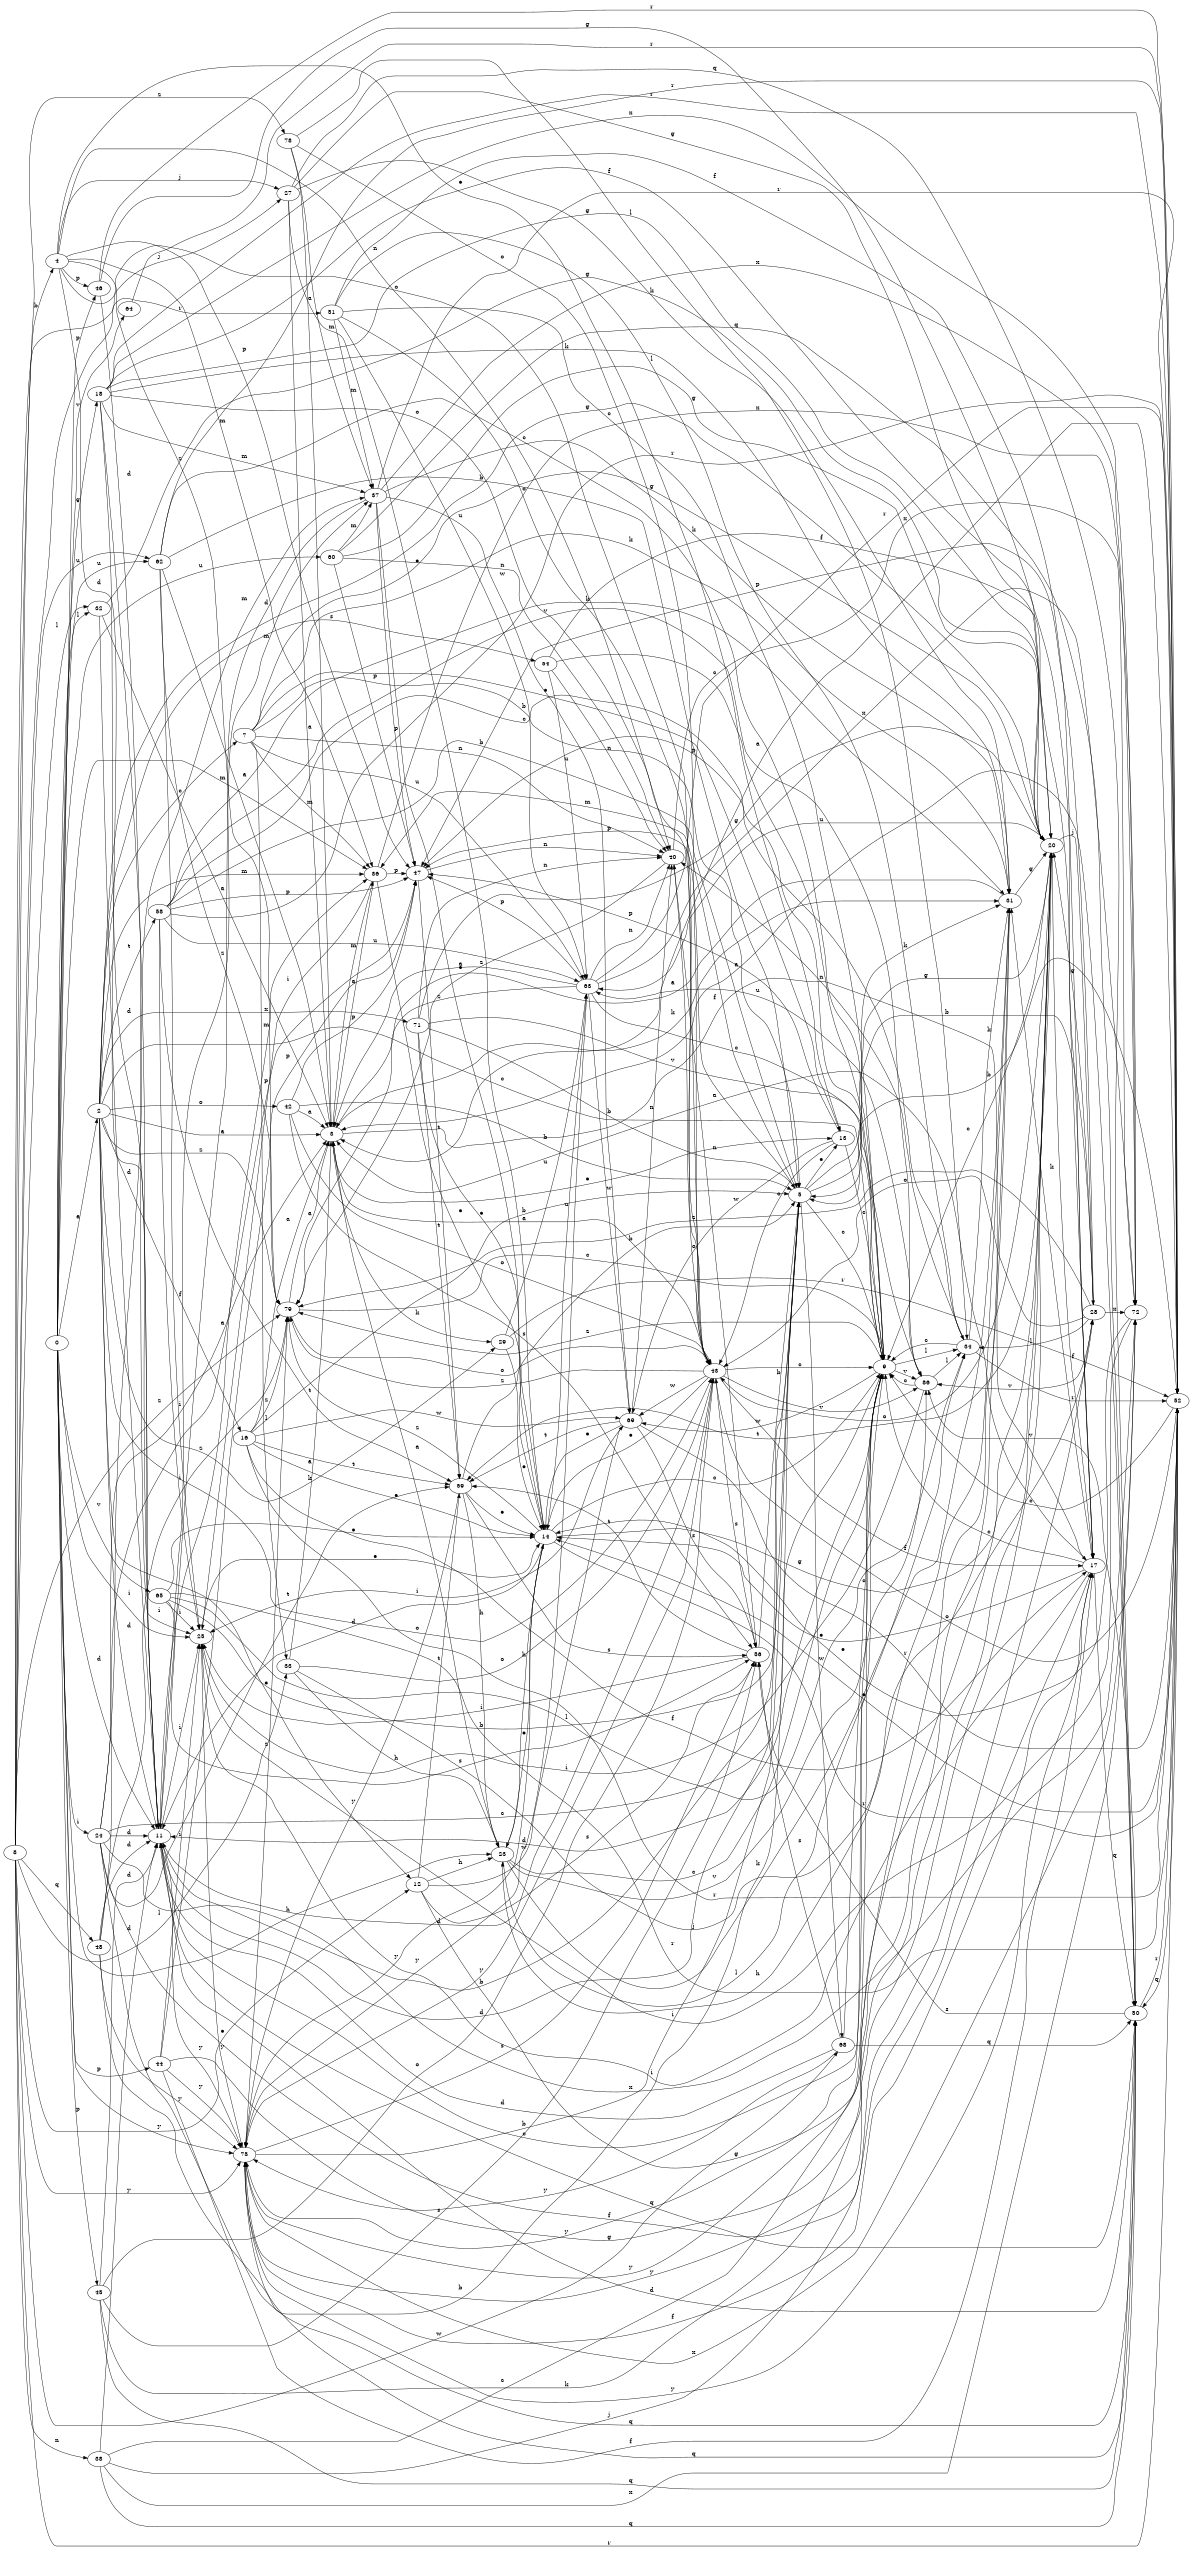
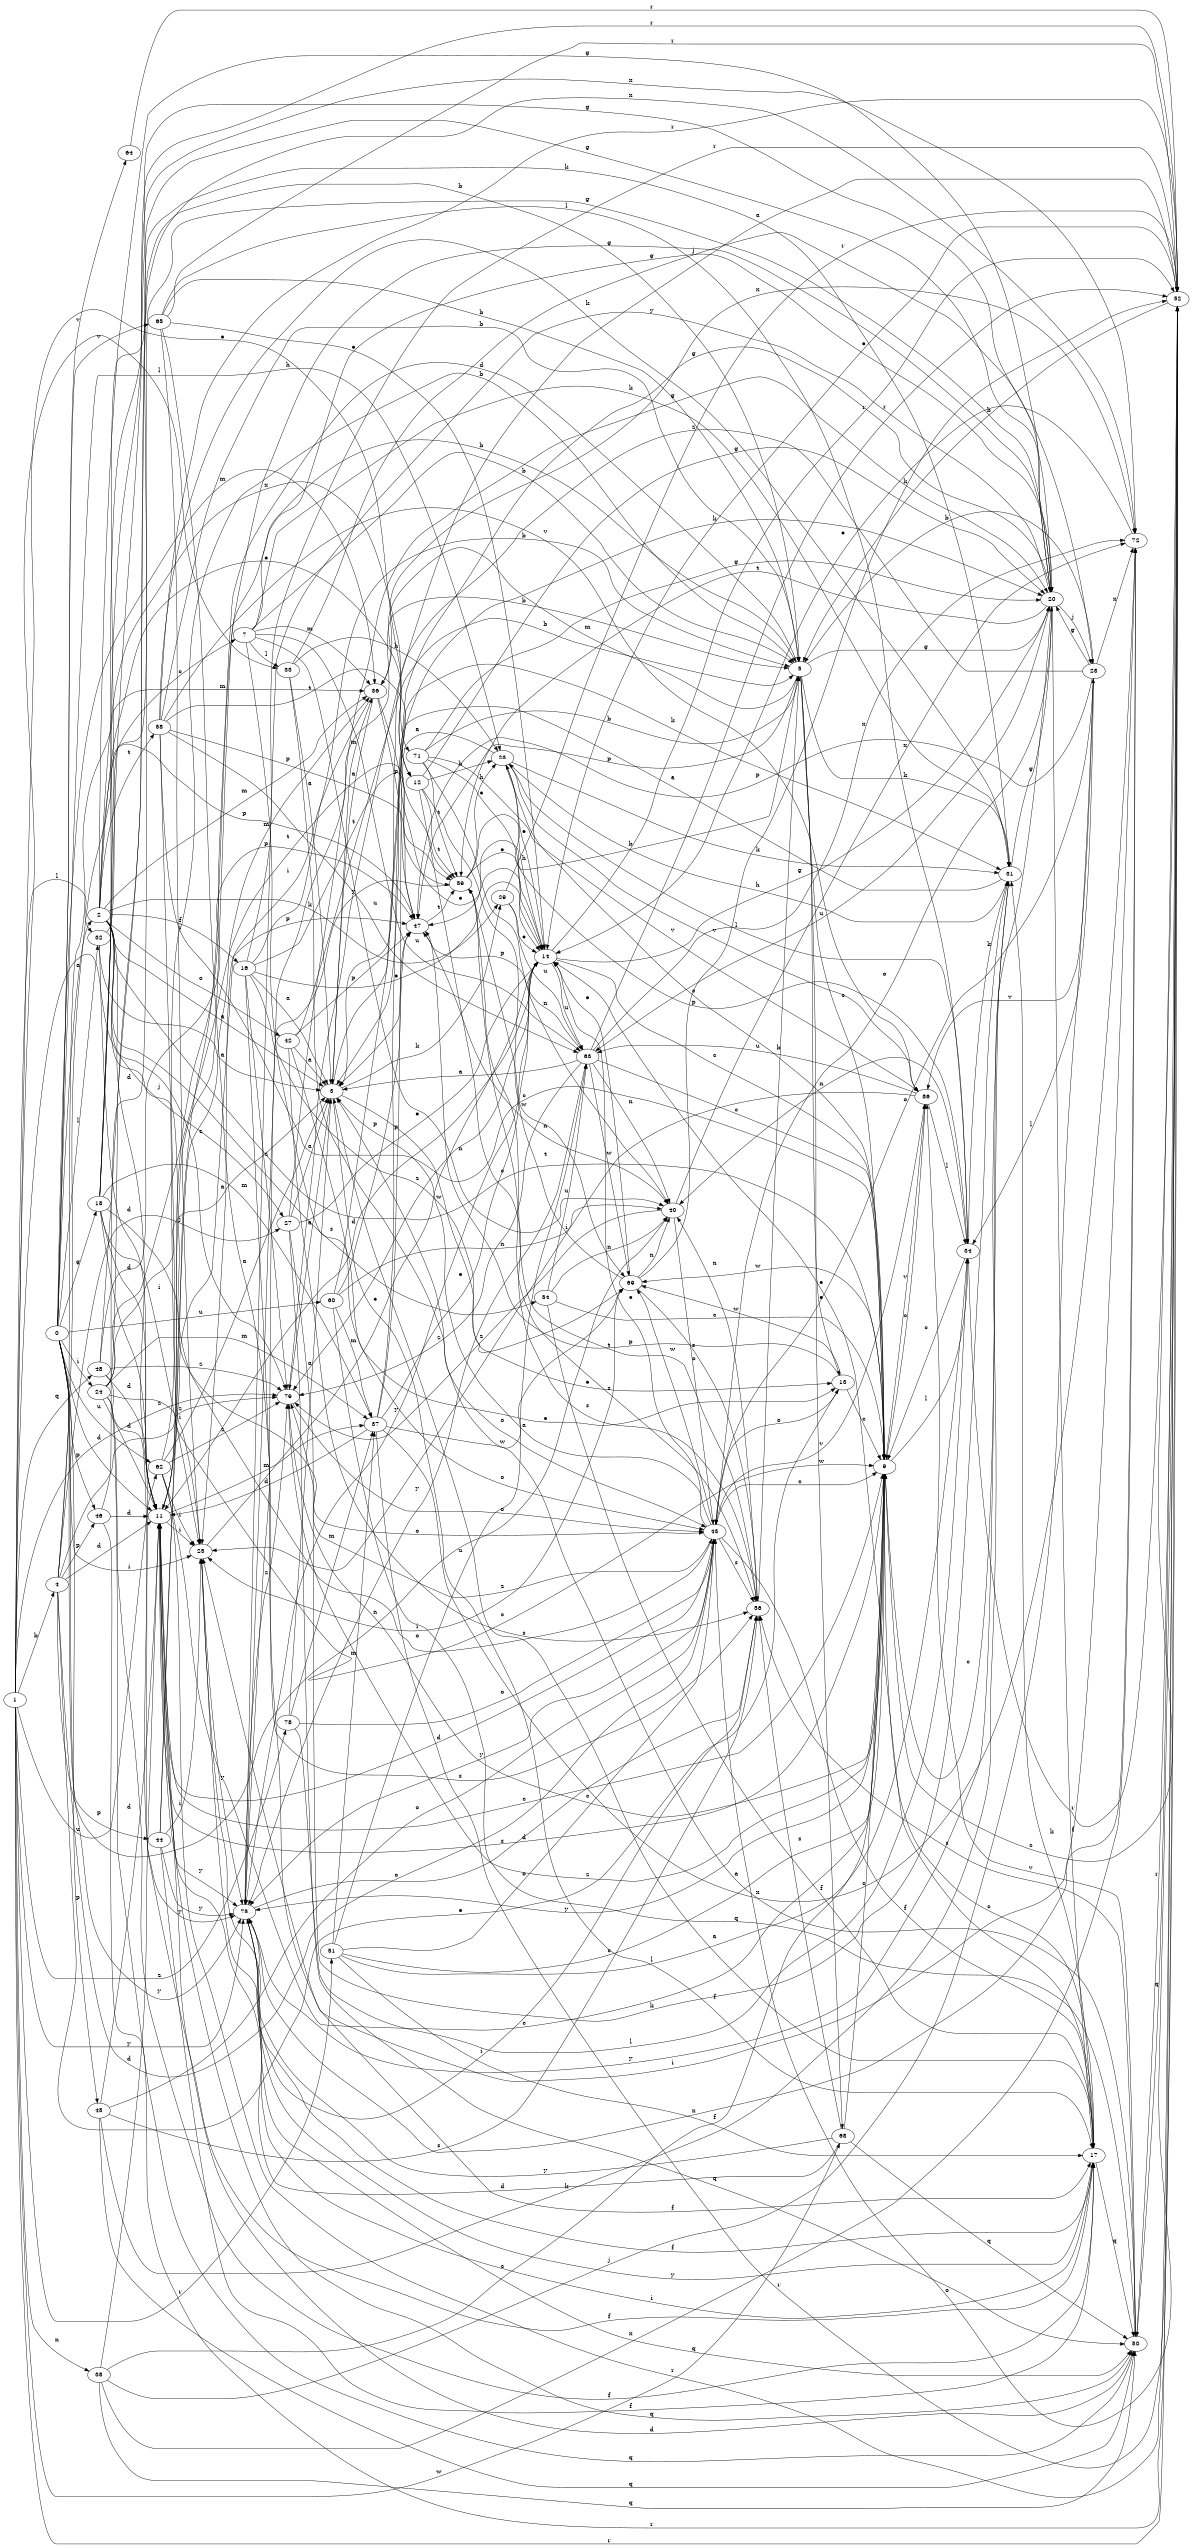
edge "37" -> "31": now "37" -> "20"
edge "69" -> "52": label "r" -> "k"
node "8": label "8" -> "1"
